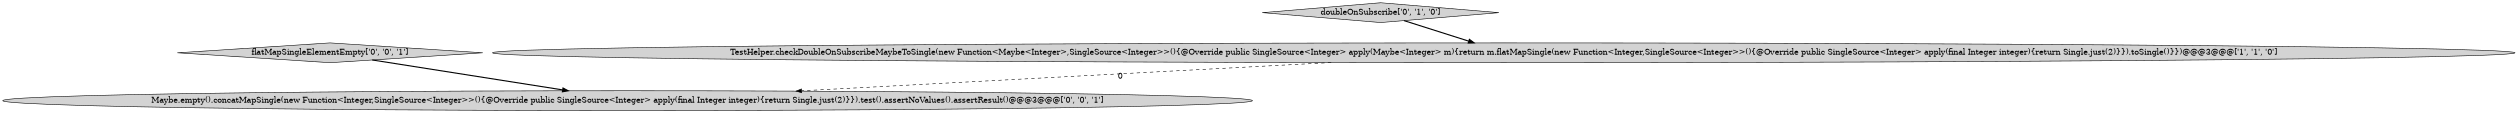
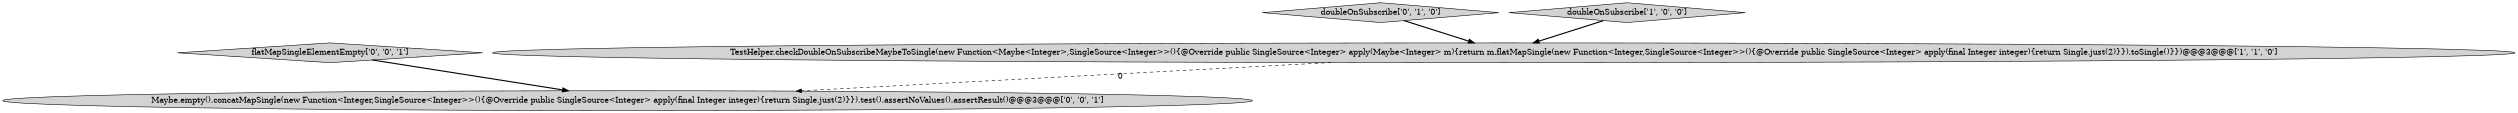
node "doubleOnSubscribe['1', '0', '0']": added
